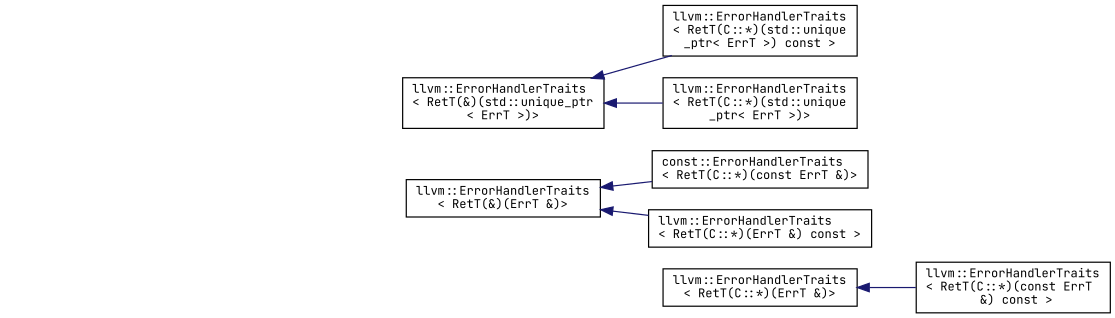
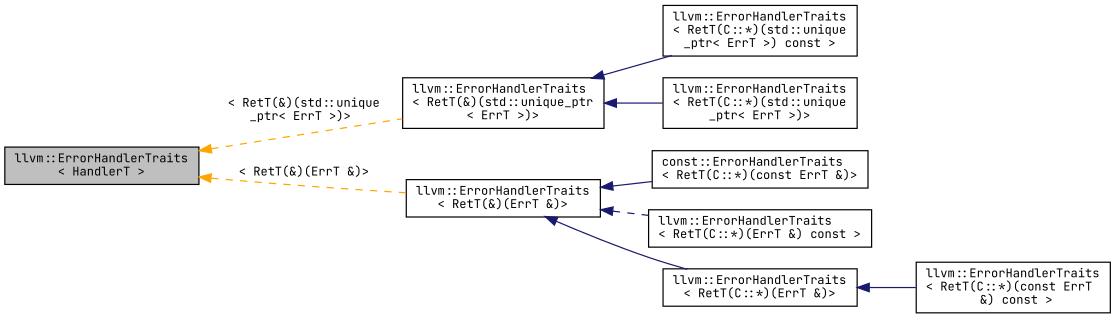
node "llvm::ErrorHandlerTraits < HandlerT >": added
edge "llvm::ErrorHandlerTraits < RetT(C::*)(ErrT &) const >" -> "llvm::ErrorHandlerTraits < RetT(&)(ErrT &)>": style solid -> dashed
edge "llvm::ErrorHandlerTraits < RetT(C::*)(ErrT &)>" -> "llvm::ErrorHandlerTraits < RetT(&)(ErrT &)>": added
